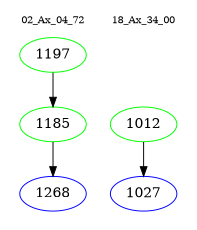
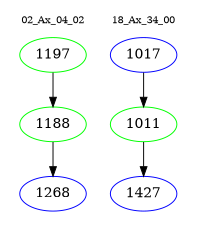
cluster "02_Ax_04_72": label "02_Ax_04_72" -> "02_Ax_04_02"
node "1017": added
node "1185": label "1185" -> "1188"
node "1012": label "1012" -> "1011"
node "1027": label "1027" -> "1427"
